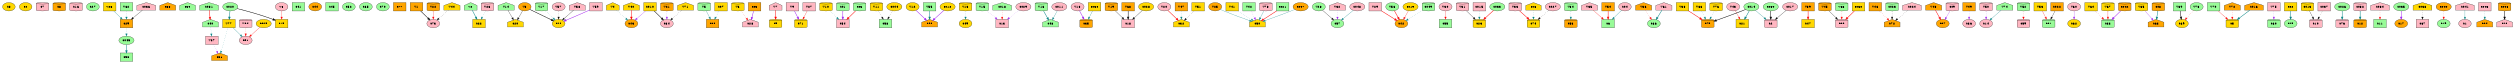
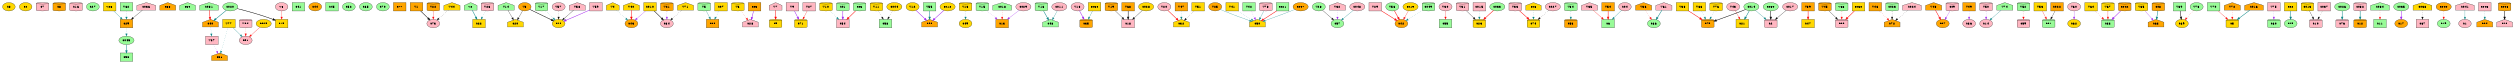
node "co34": fillcolor lightpink -> palegreen
edge "co20" -> "v77": now "co20" -> "c40"
edge "co29" -> "c13": style dotted -> solid
node "c40": fillcolor palegreen -> orange
node "c13": fillcolor lightpink -> orange
